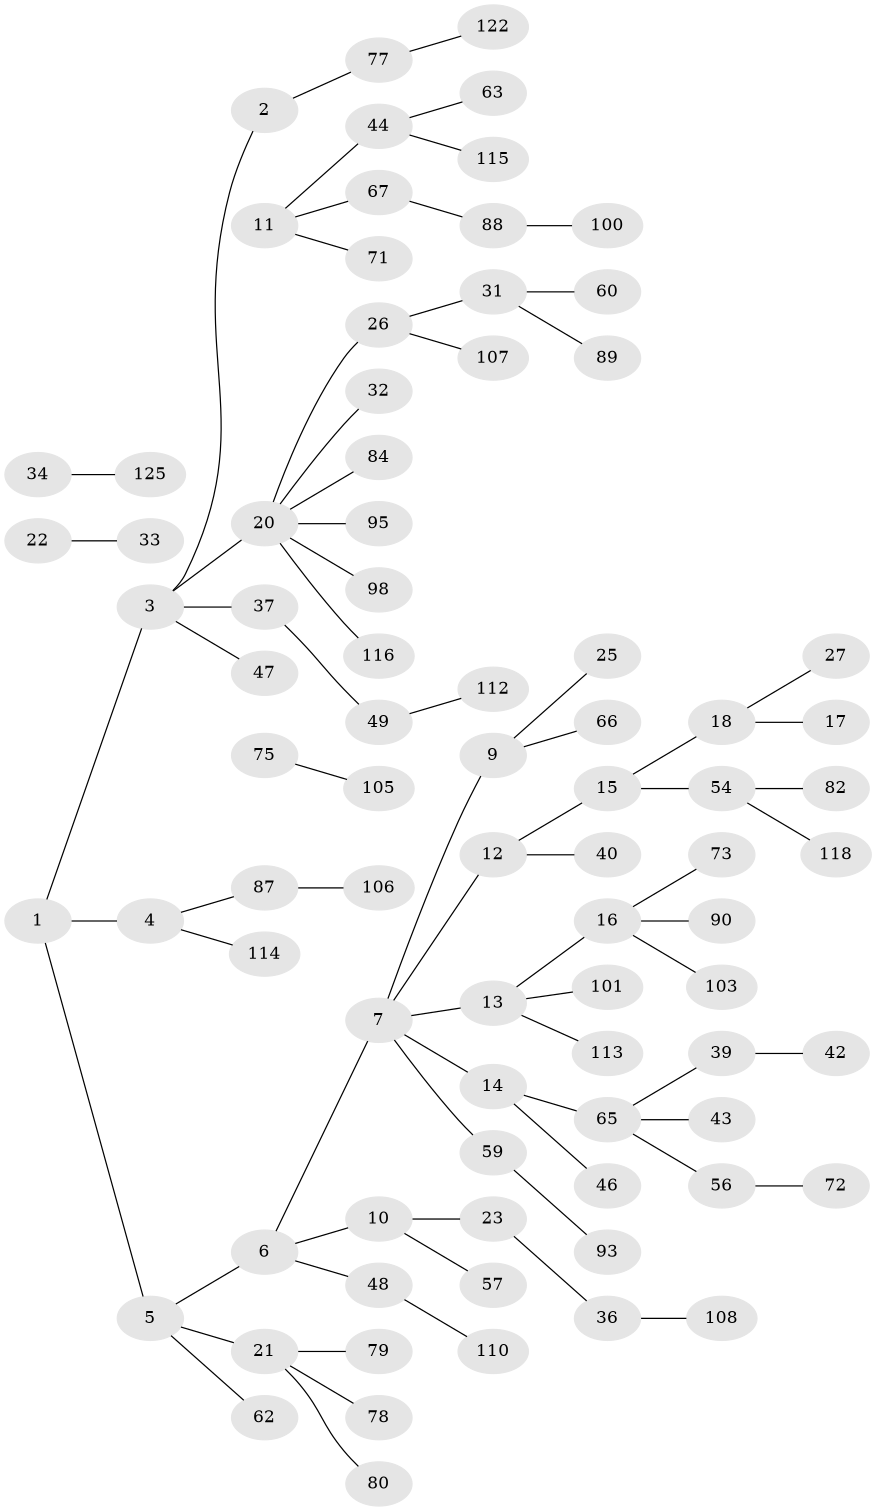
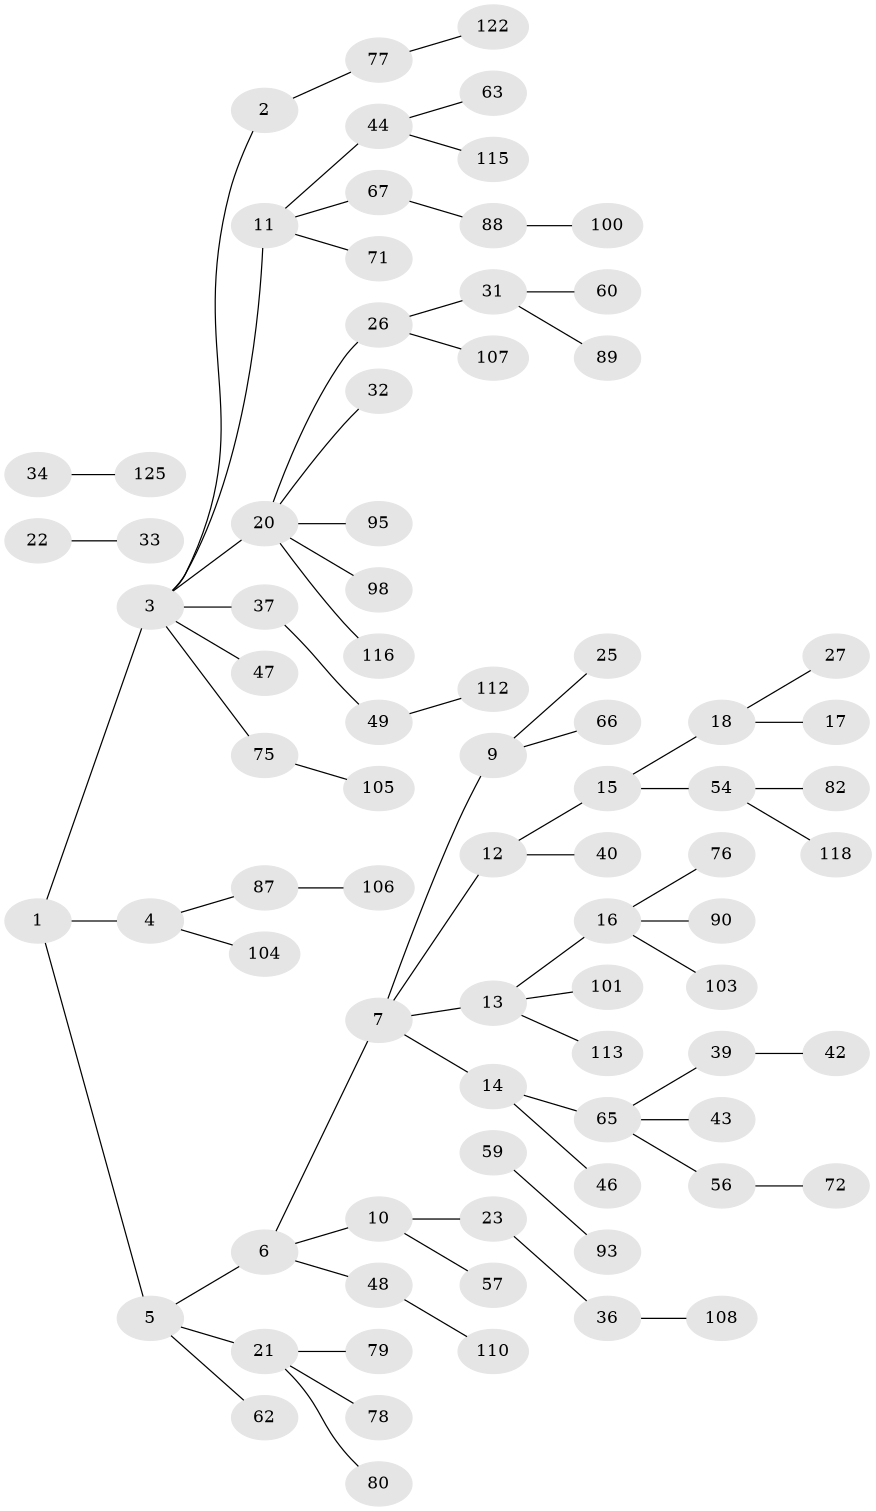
edge "11" -- "3": added
node "84": removed
edge "3" -- "75": added
node "73": label "73" -> "76"
node "114": label "114" -> "104"
edge "7" -- "59": removed
